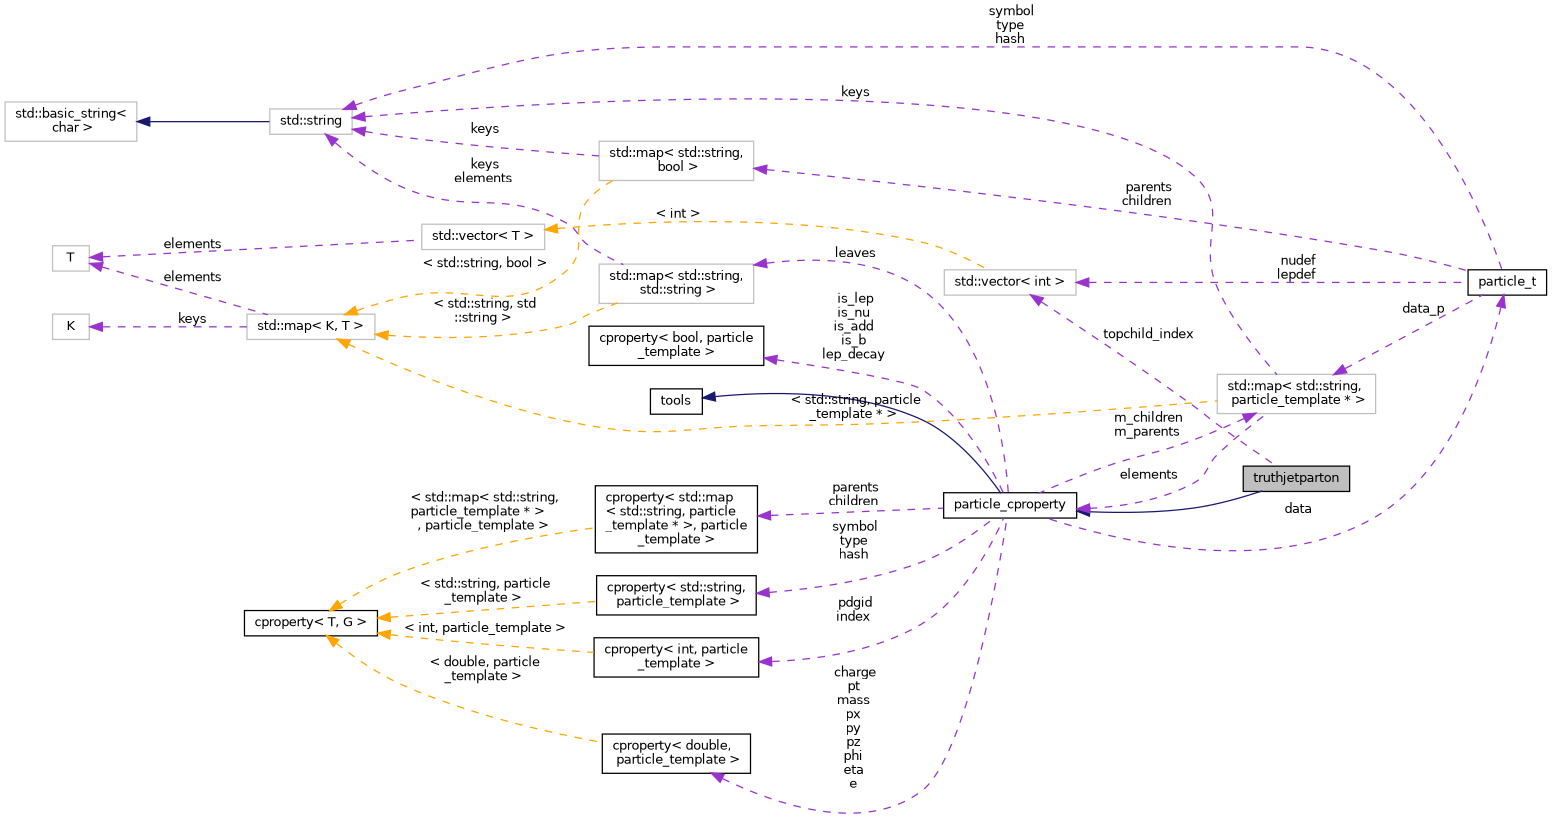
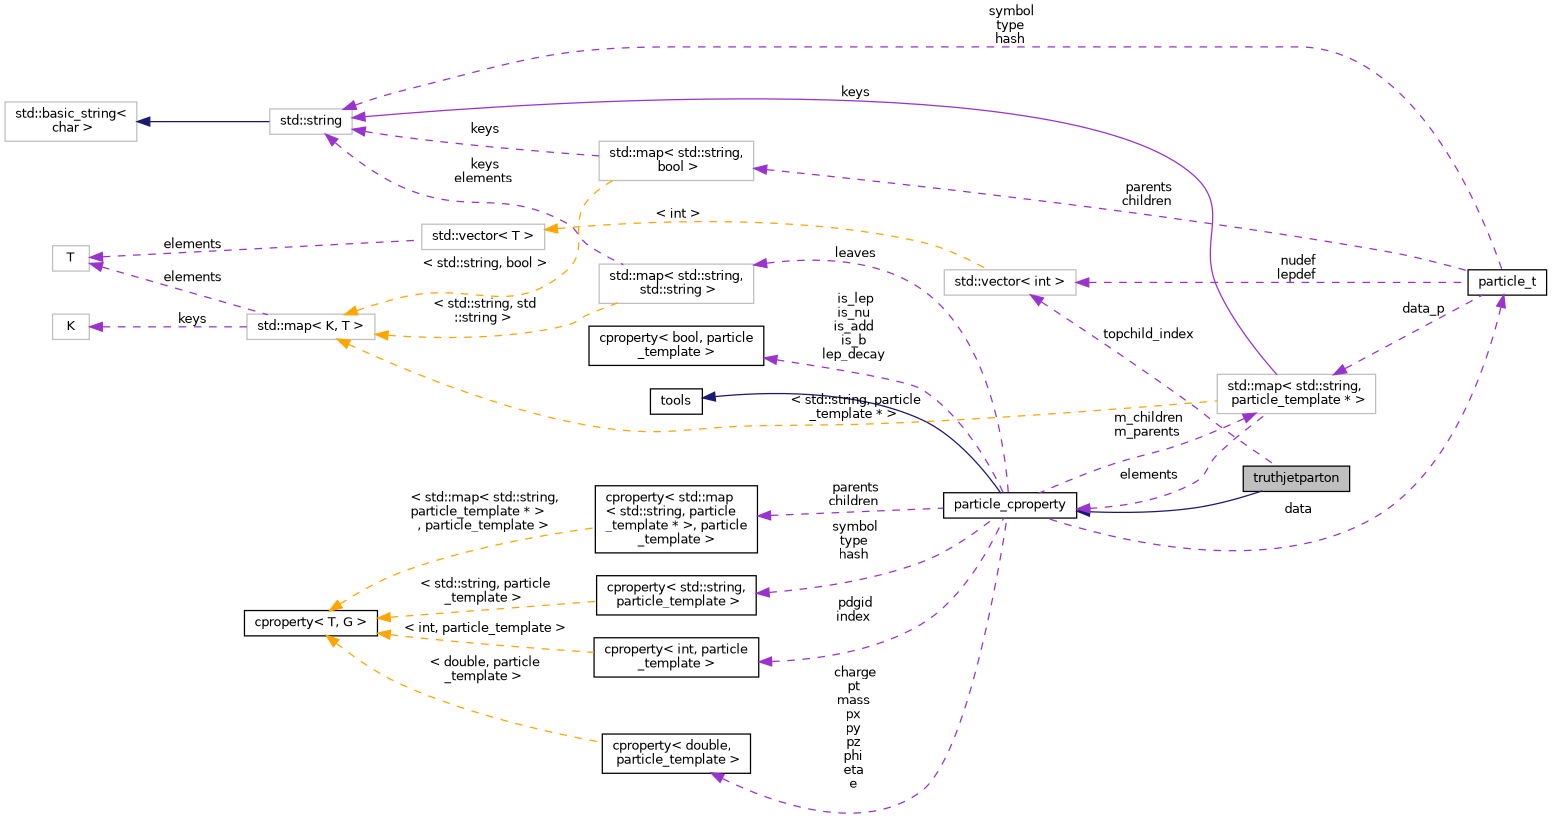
edge "std::map< std::string, particle_template * >" -> "std::string": style dashed -> solid
